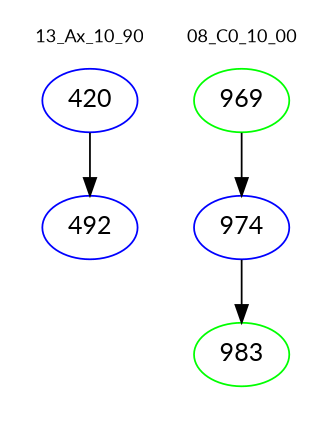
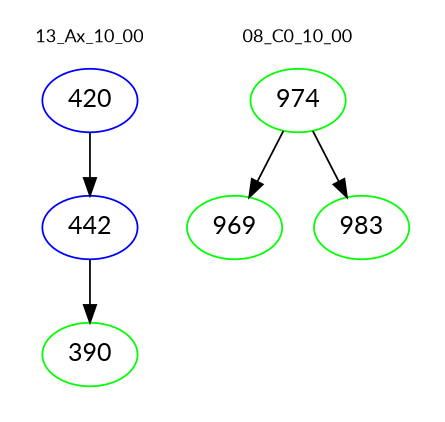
cluster "13_Ax_10_90": label "13_Ax_10_90" -> "13_Ax_10_00"
edge "969" -> "974": reversed
node "492": label "492" -> "442"
node "974": color blue -> green
node "390": added
